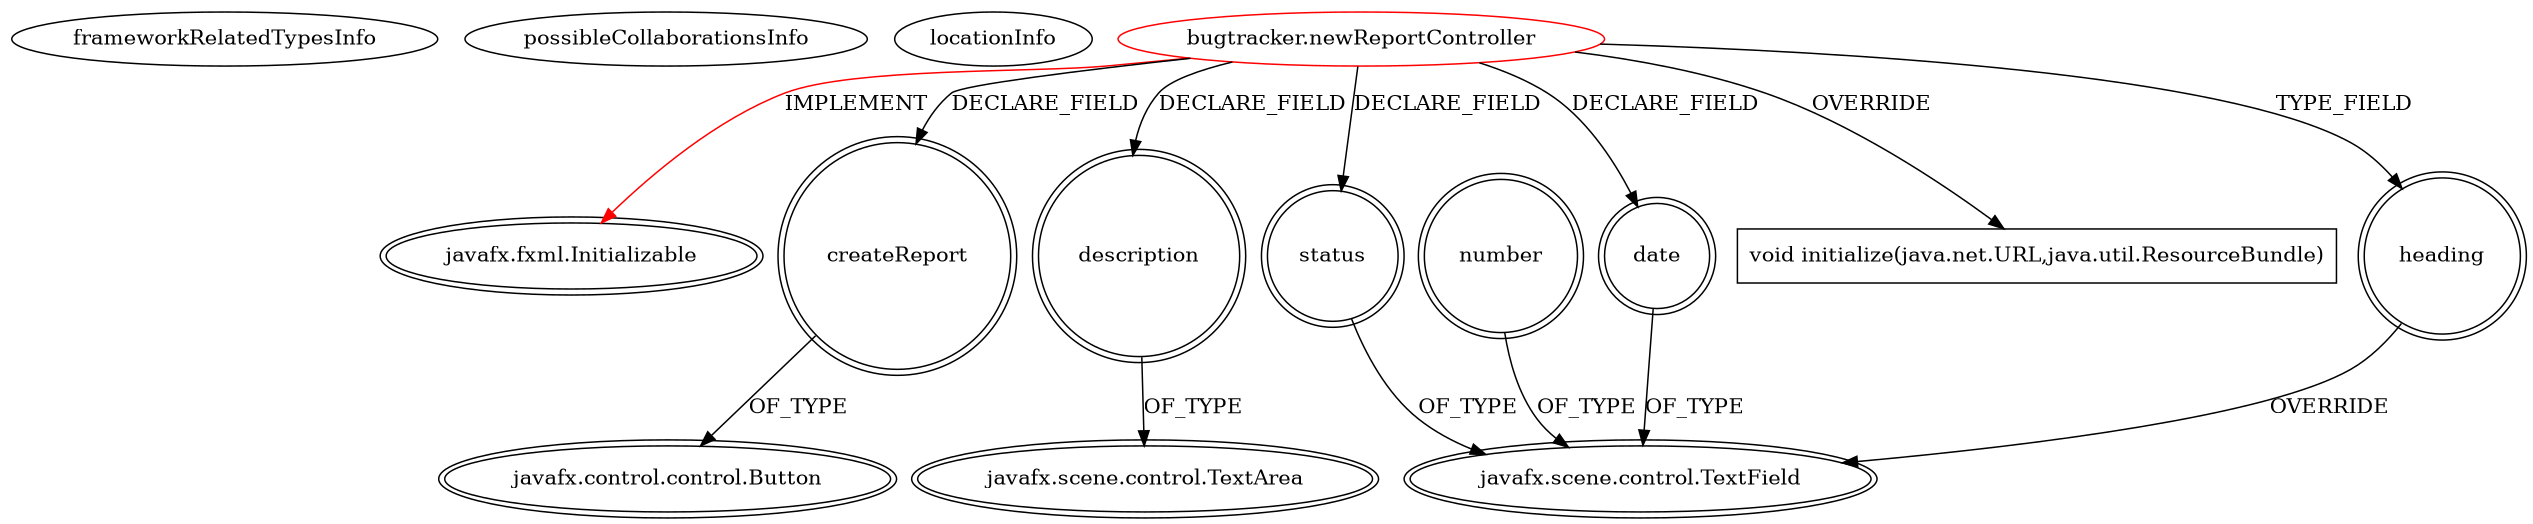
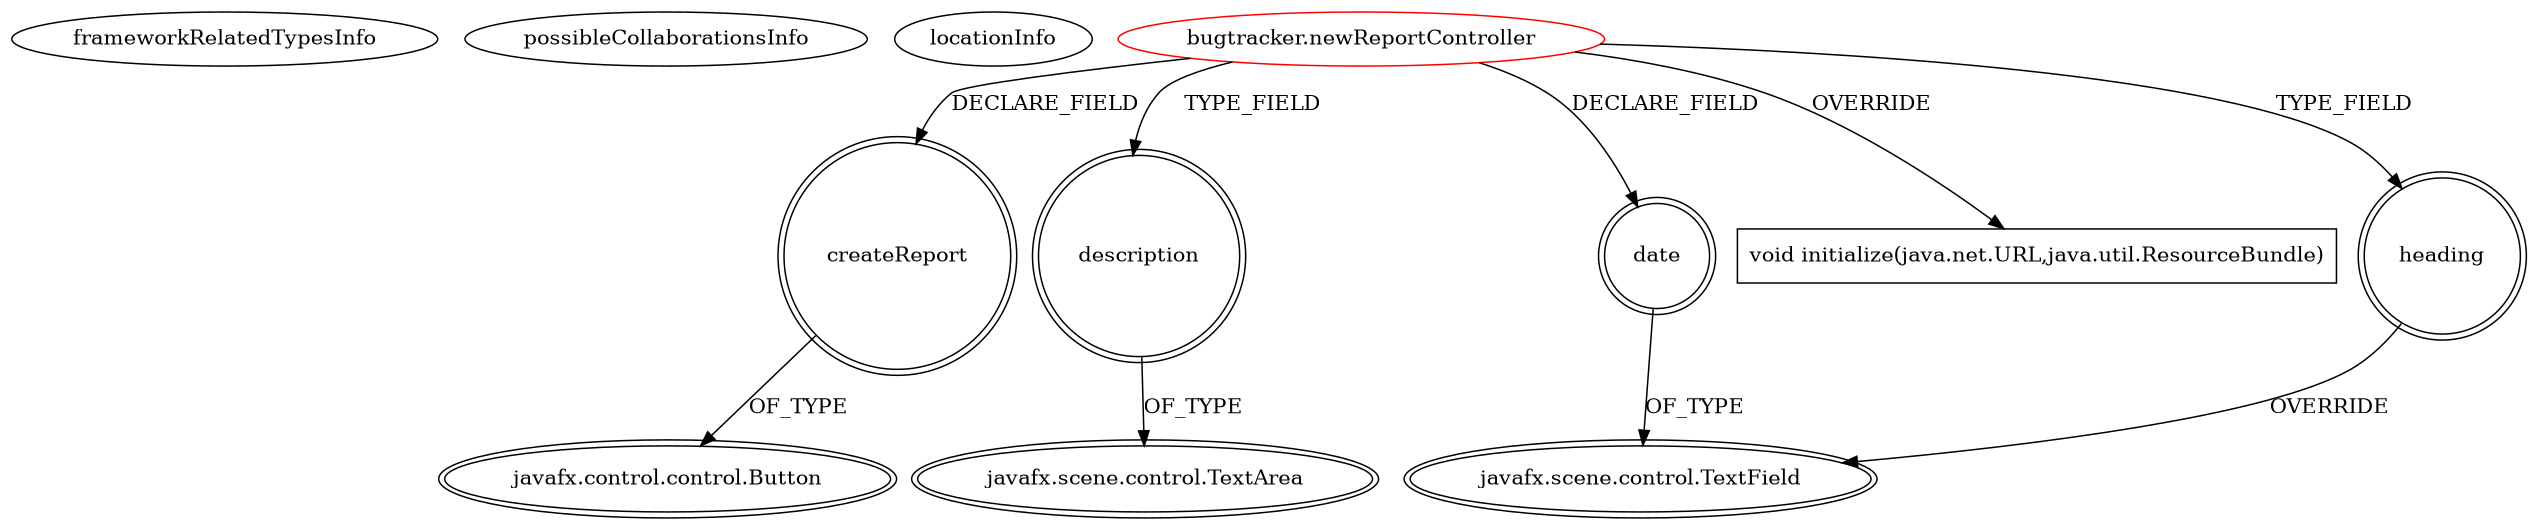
edge "bugtracker.newReportController" -> "description": label "DECLARE_FIELD" -> "TYPE_FIELD"
node "javafx.fxml.Initializable": removed
node "status": removed
node "number": removed
